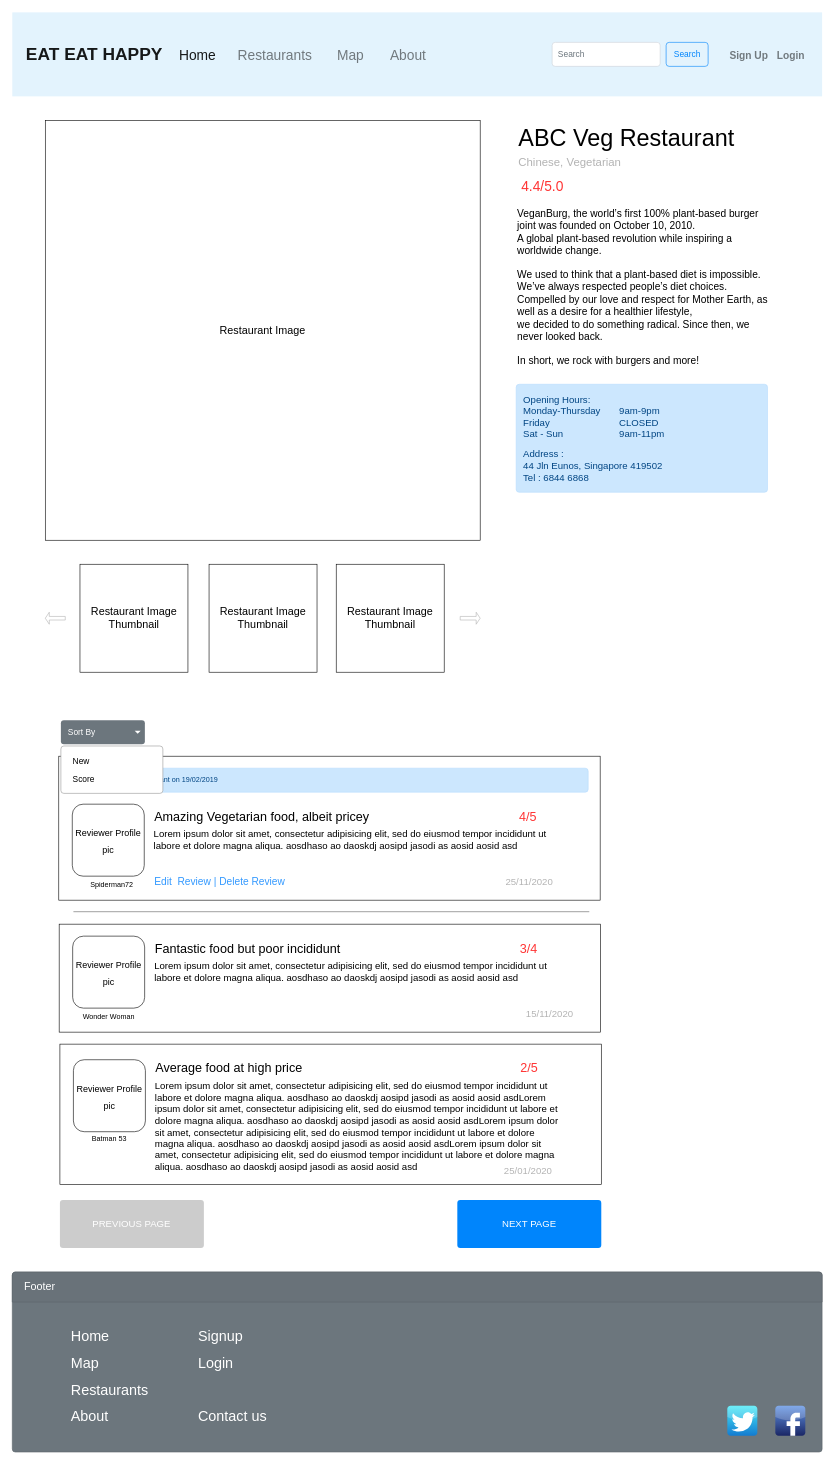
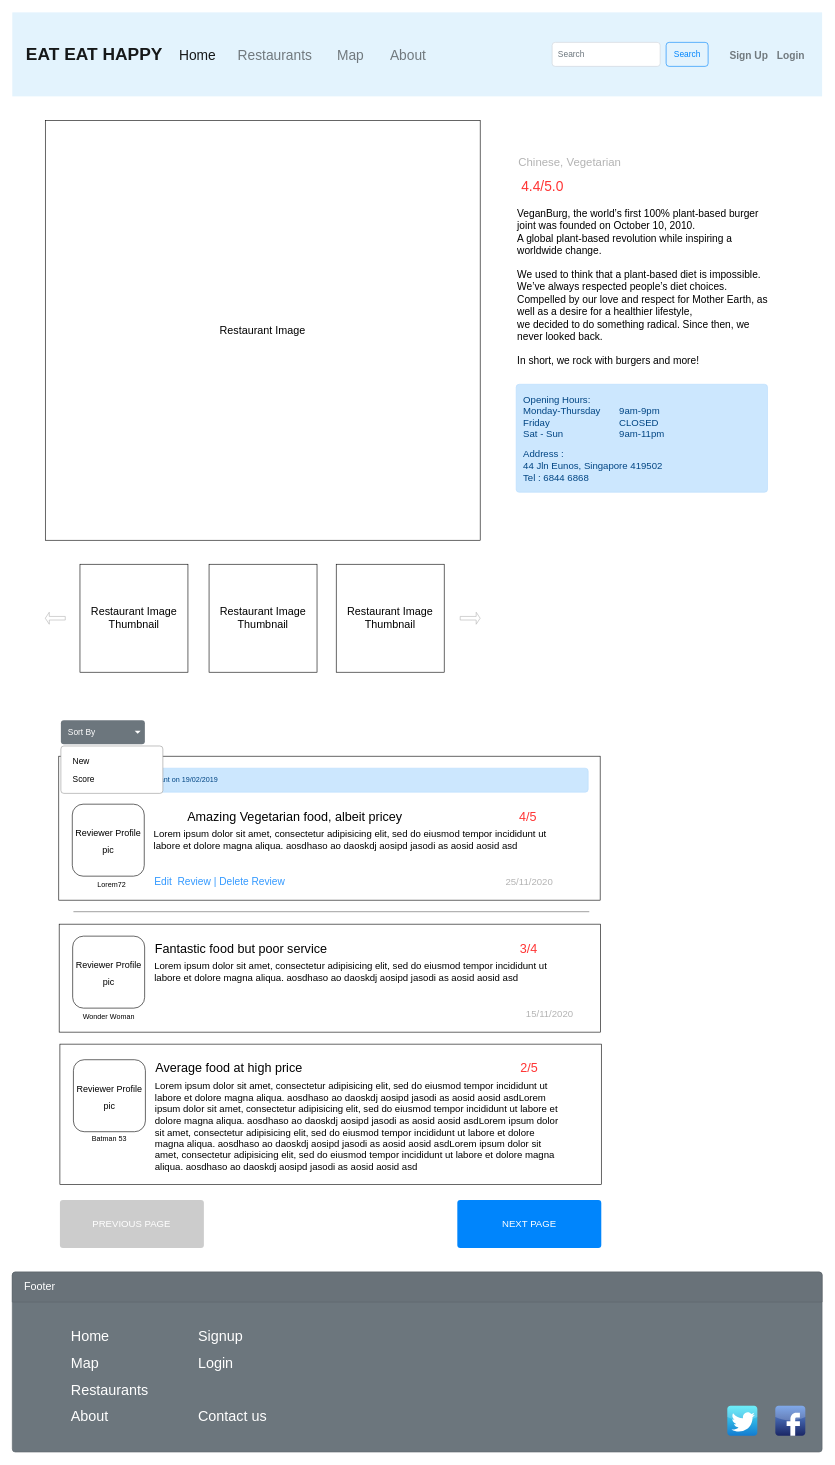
node "ABC Veg Restaurant": removed
node "Amazing Vegetarian food, albeit pricey": moved (285, 817) -> (318, 817)
node "Spiderman72": label "Spiderman72" -> "Lorem72"
node "Fantastic food but poor incididunt": label "Fantastic food but poor incididunt" -> "Fantastic food but poor service"
node "25/01/2020": removed
